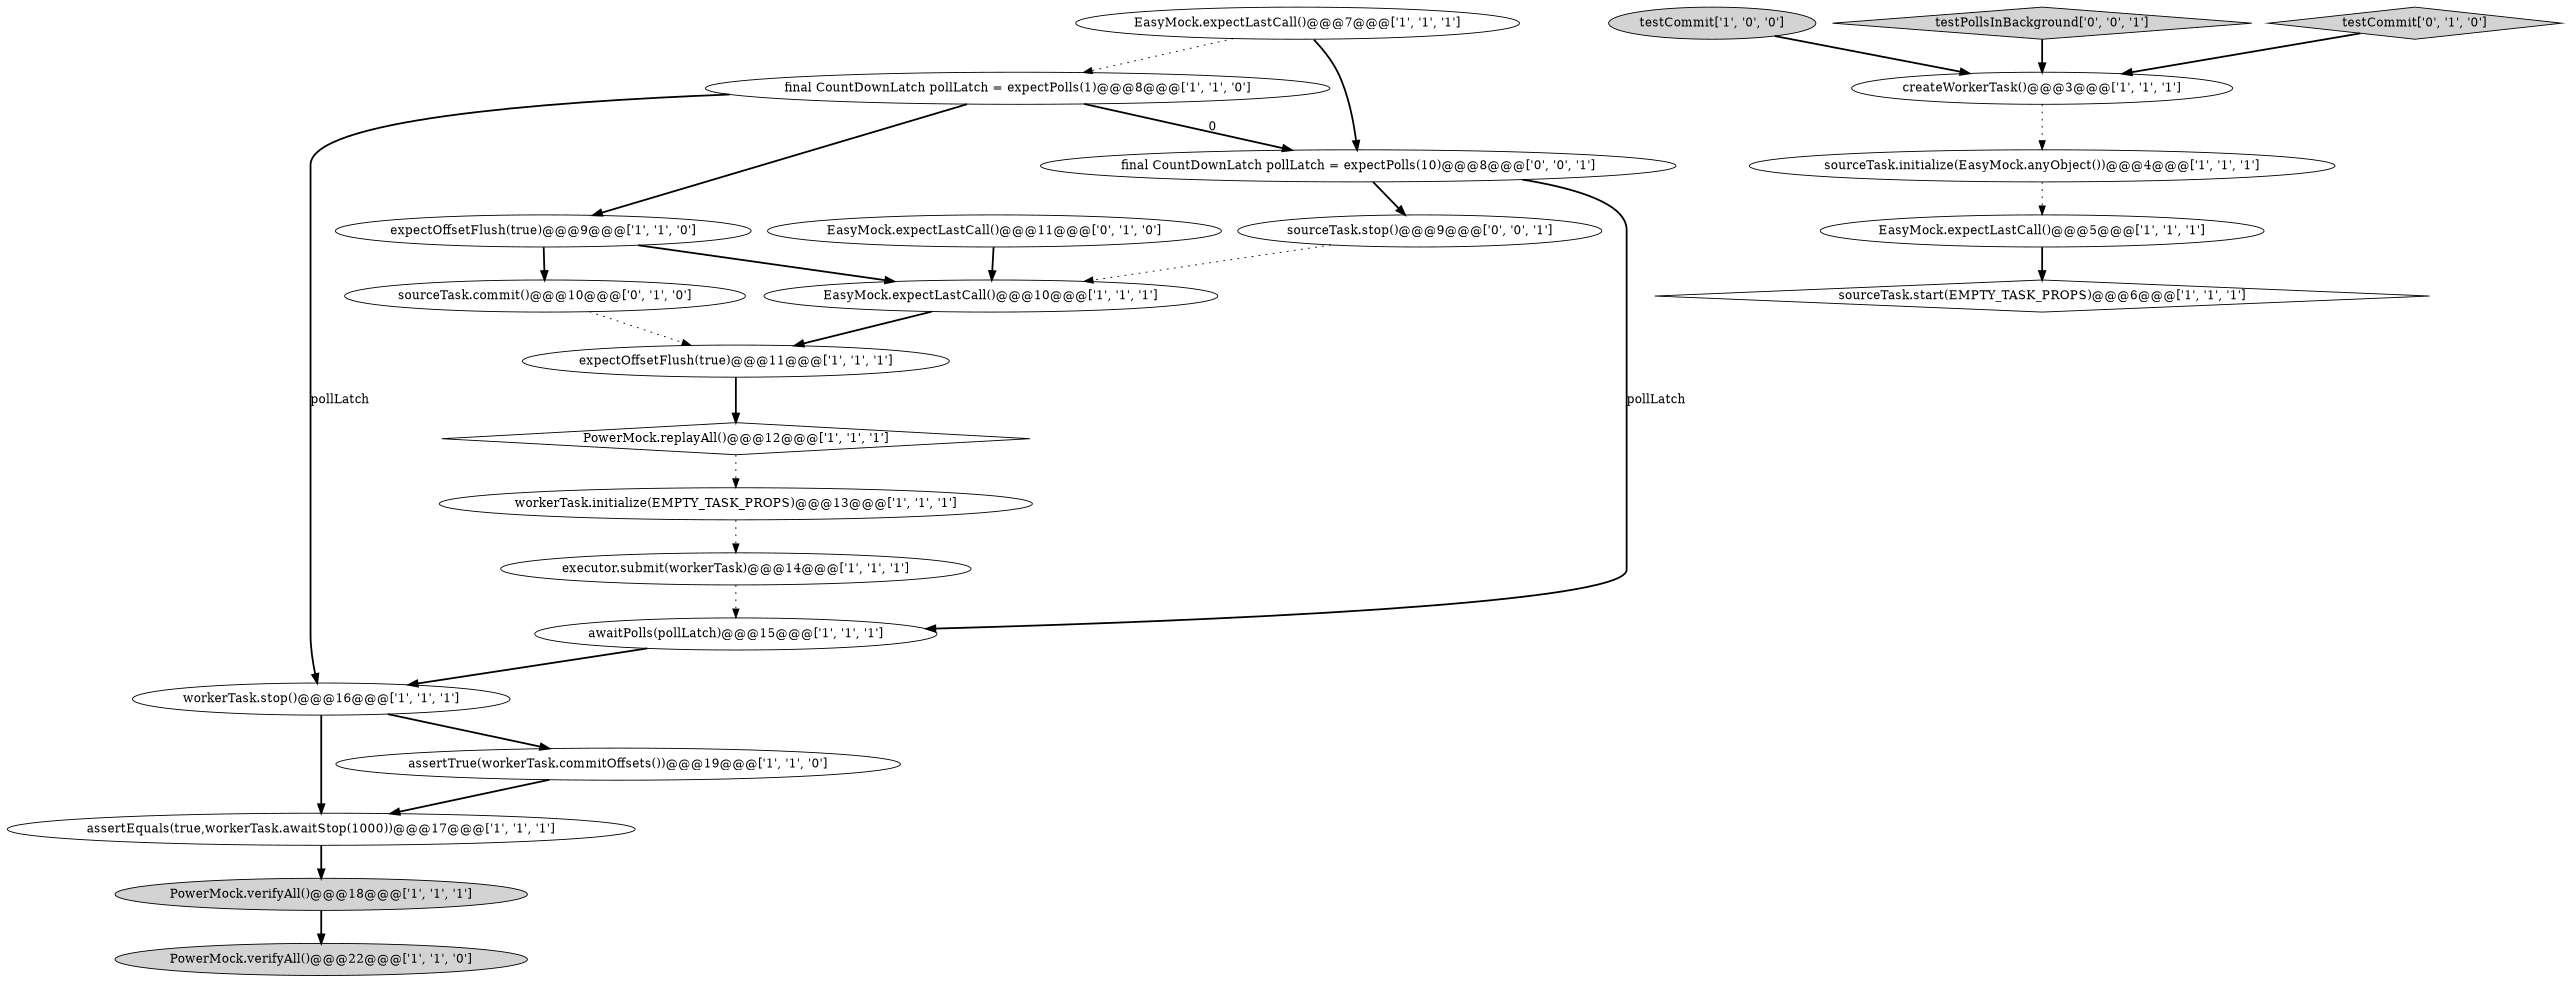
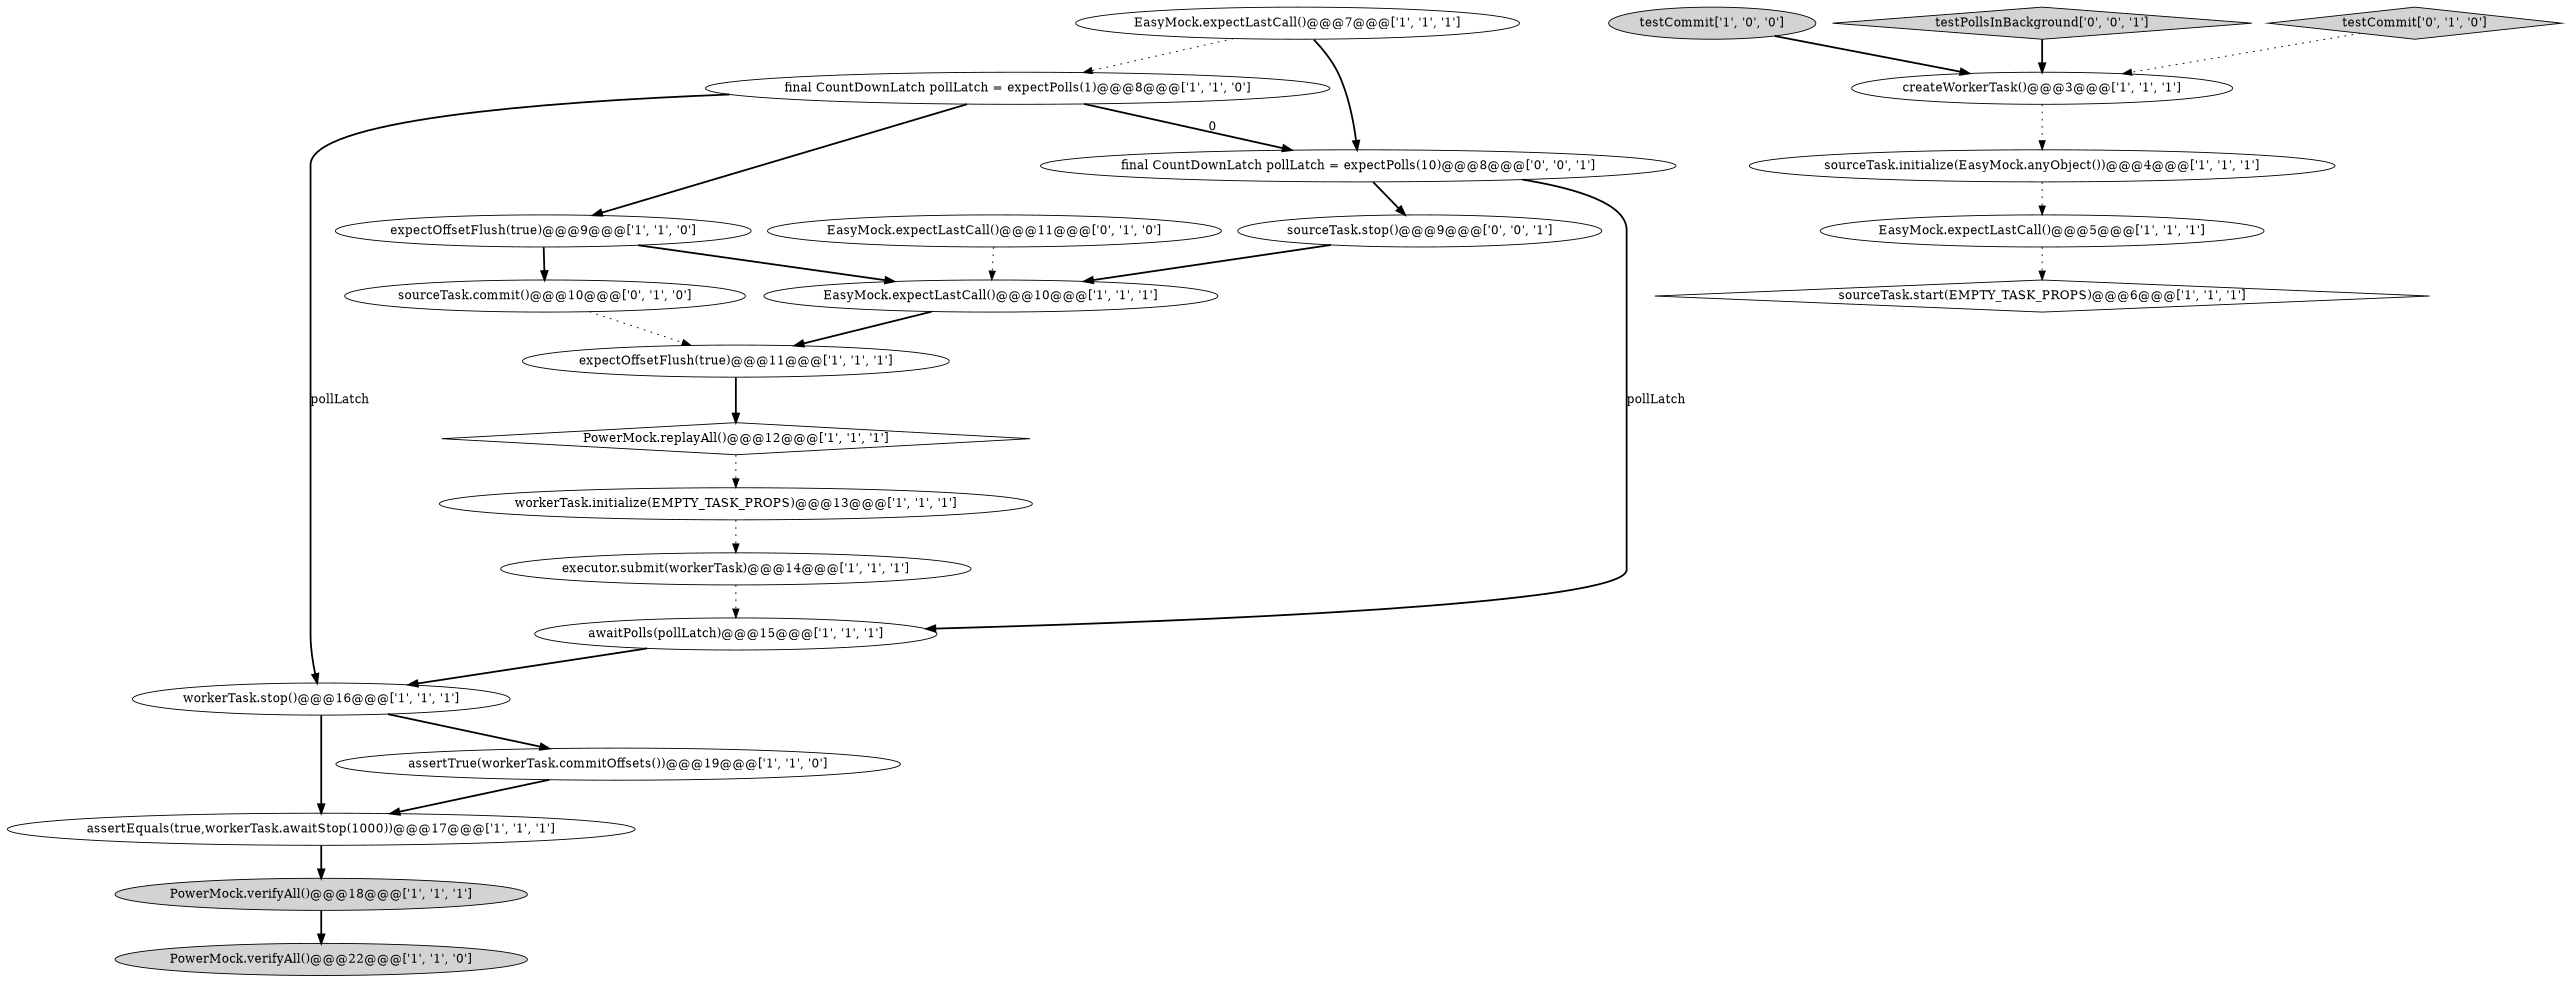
edge "testCommit['0', '1', '0']" -> "createWorkerTask()@@@3@@@['1', '1', '1']": style bold -> dotted
edge "EasyMock.expectLastCall()@@@11@@@['0', '1', '0']" -> "EasyMock.expectLastCall()@@@10@@@['1', '1', '1']": style bold -> dotted
edge "EasyMock.expectLastCall()@@@5@@@['1', '1', '1']" -> "sourceTask.start(EMPTY_TASK_PROPS)@@@6@@@['1', '1', '1']": style bold -> dotted
edge "sourceTask.stop()@@@9@@@['0', '0', '1']" -> "EasyMock.expectLastCall()@@@10@@@['1', '1', '1']": style dotted -> bold
